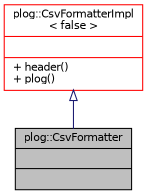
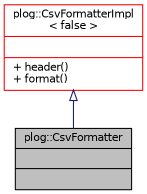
node "plog::CsvFormatterImpl": text "+ plog()" -> "+ format()"
